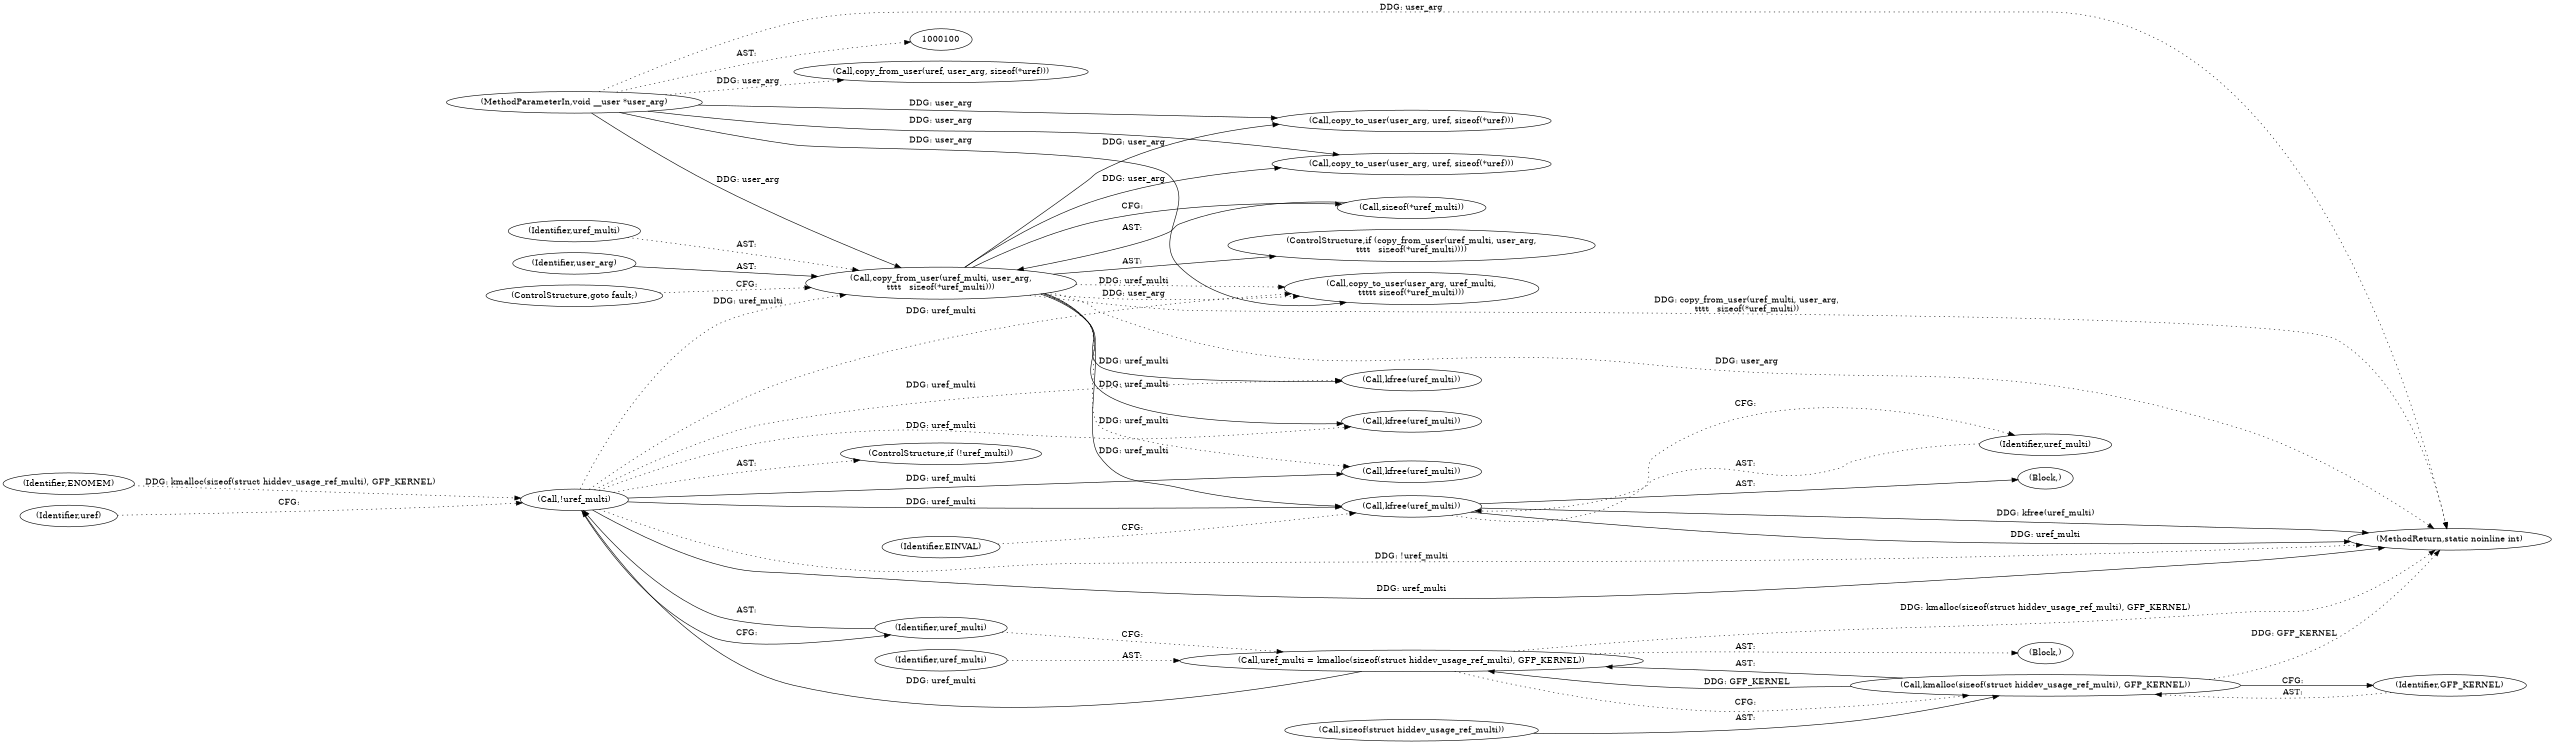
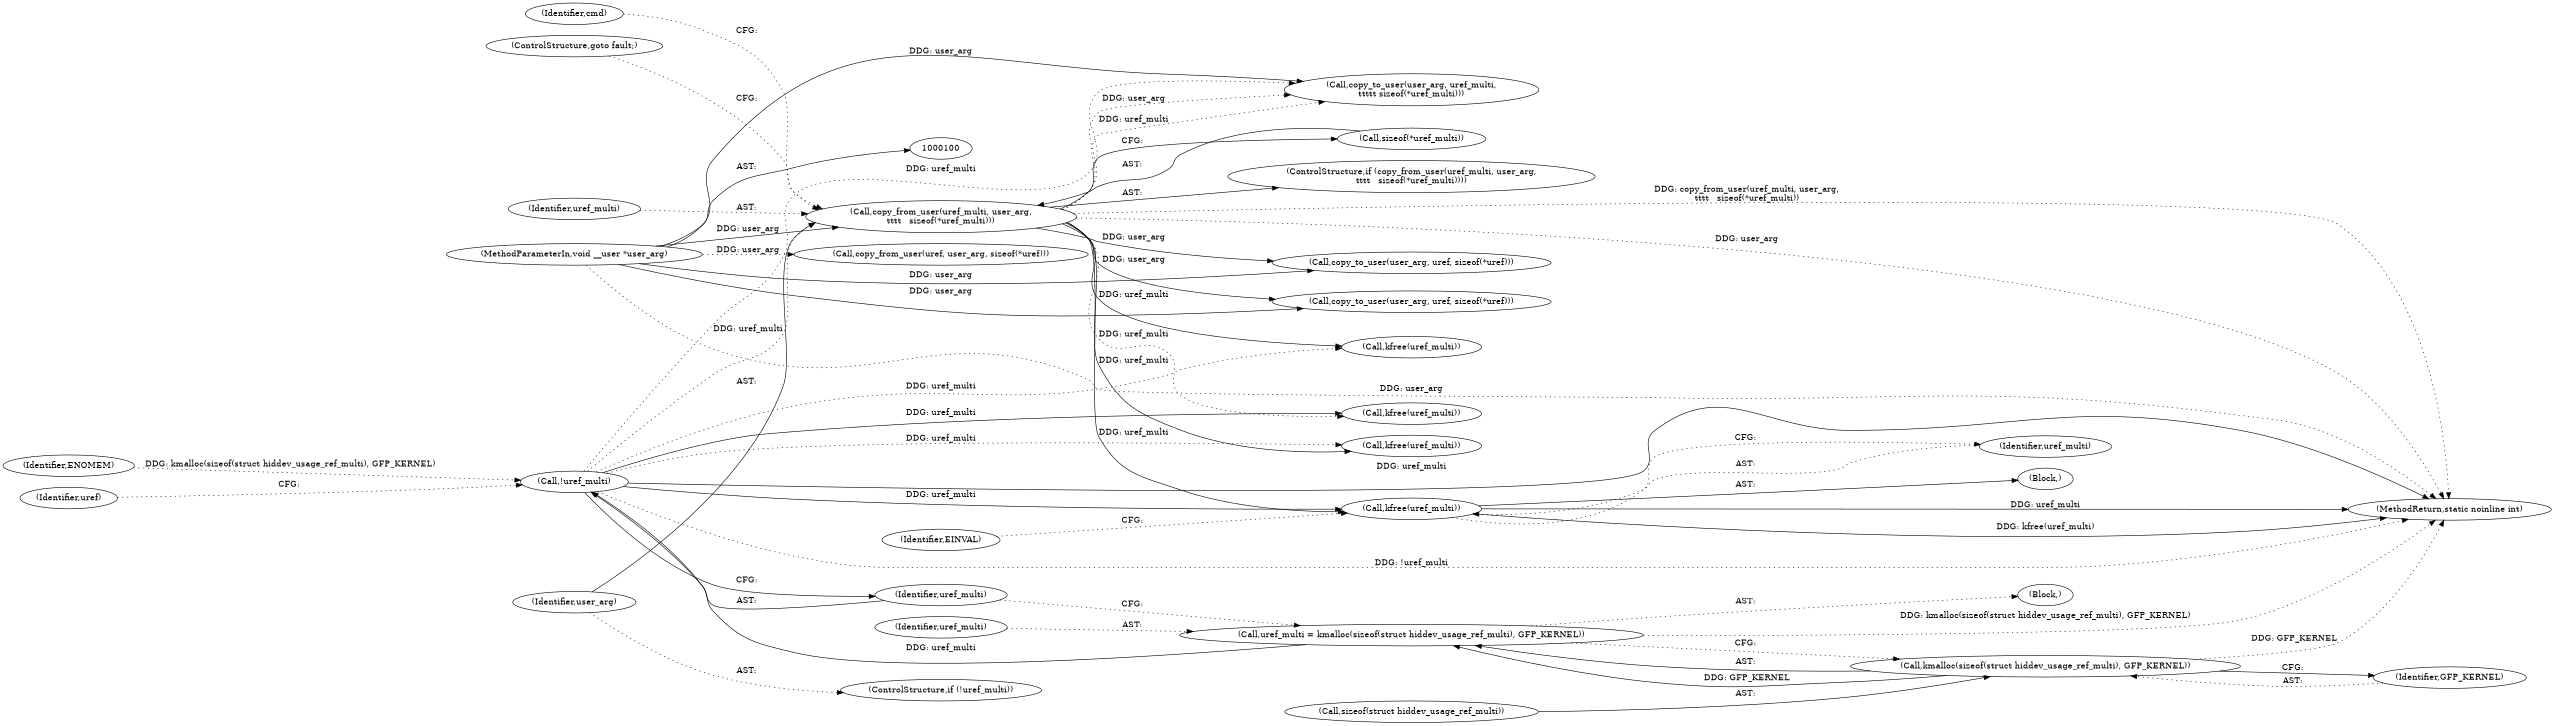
node "(Identifier,cmd)": added
edge "(MethodParameterIn,void __user *user_arg)" -> "1000100": style dotted -> solid
edge "(Call,!uref_multi)" -> "(ControlStructure,if (!uref_multi))": now "(Identifier,user_arg)" -> "(ControlStructure,if (!uref_multi))"
